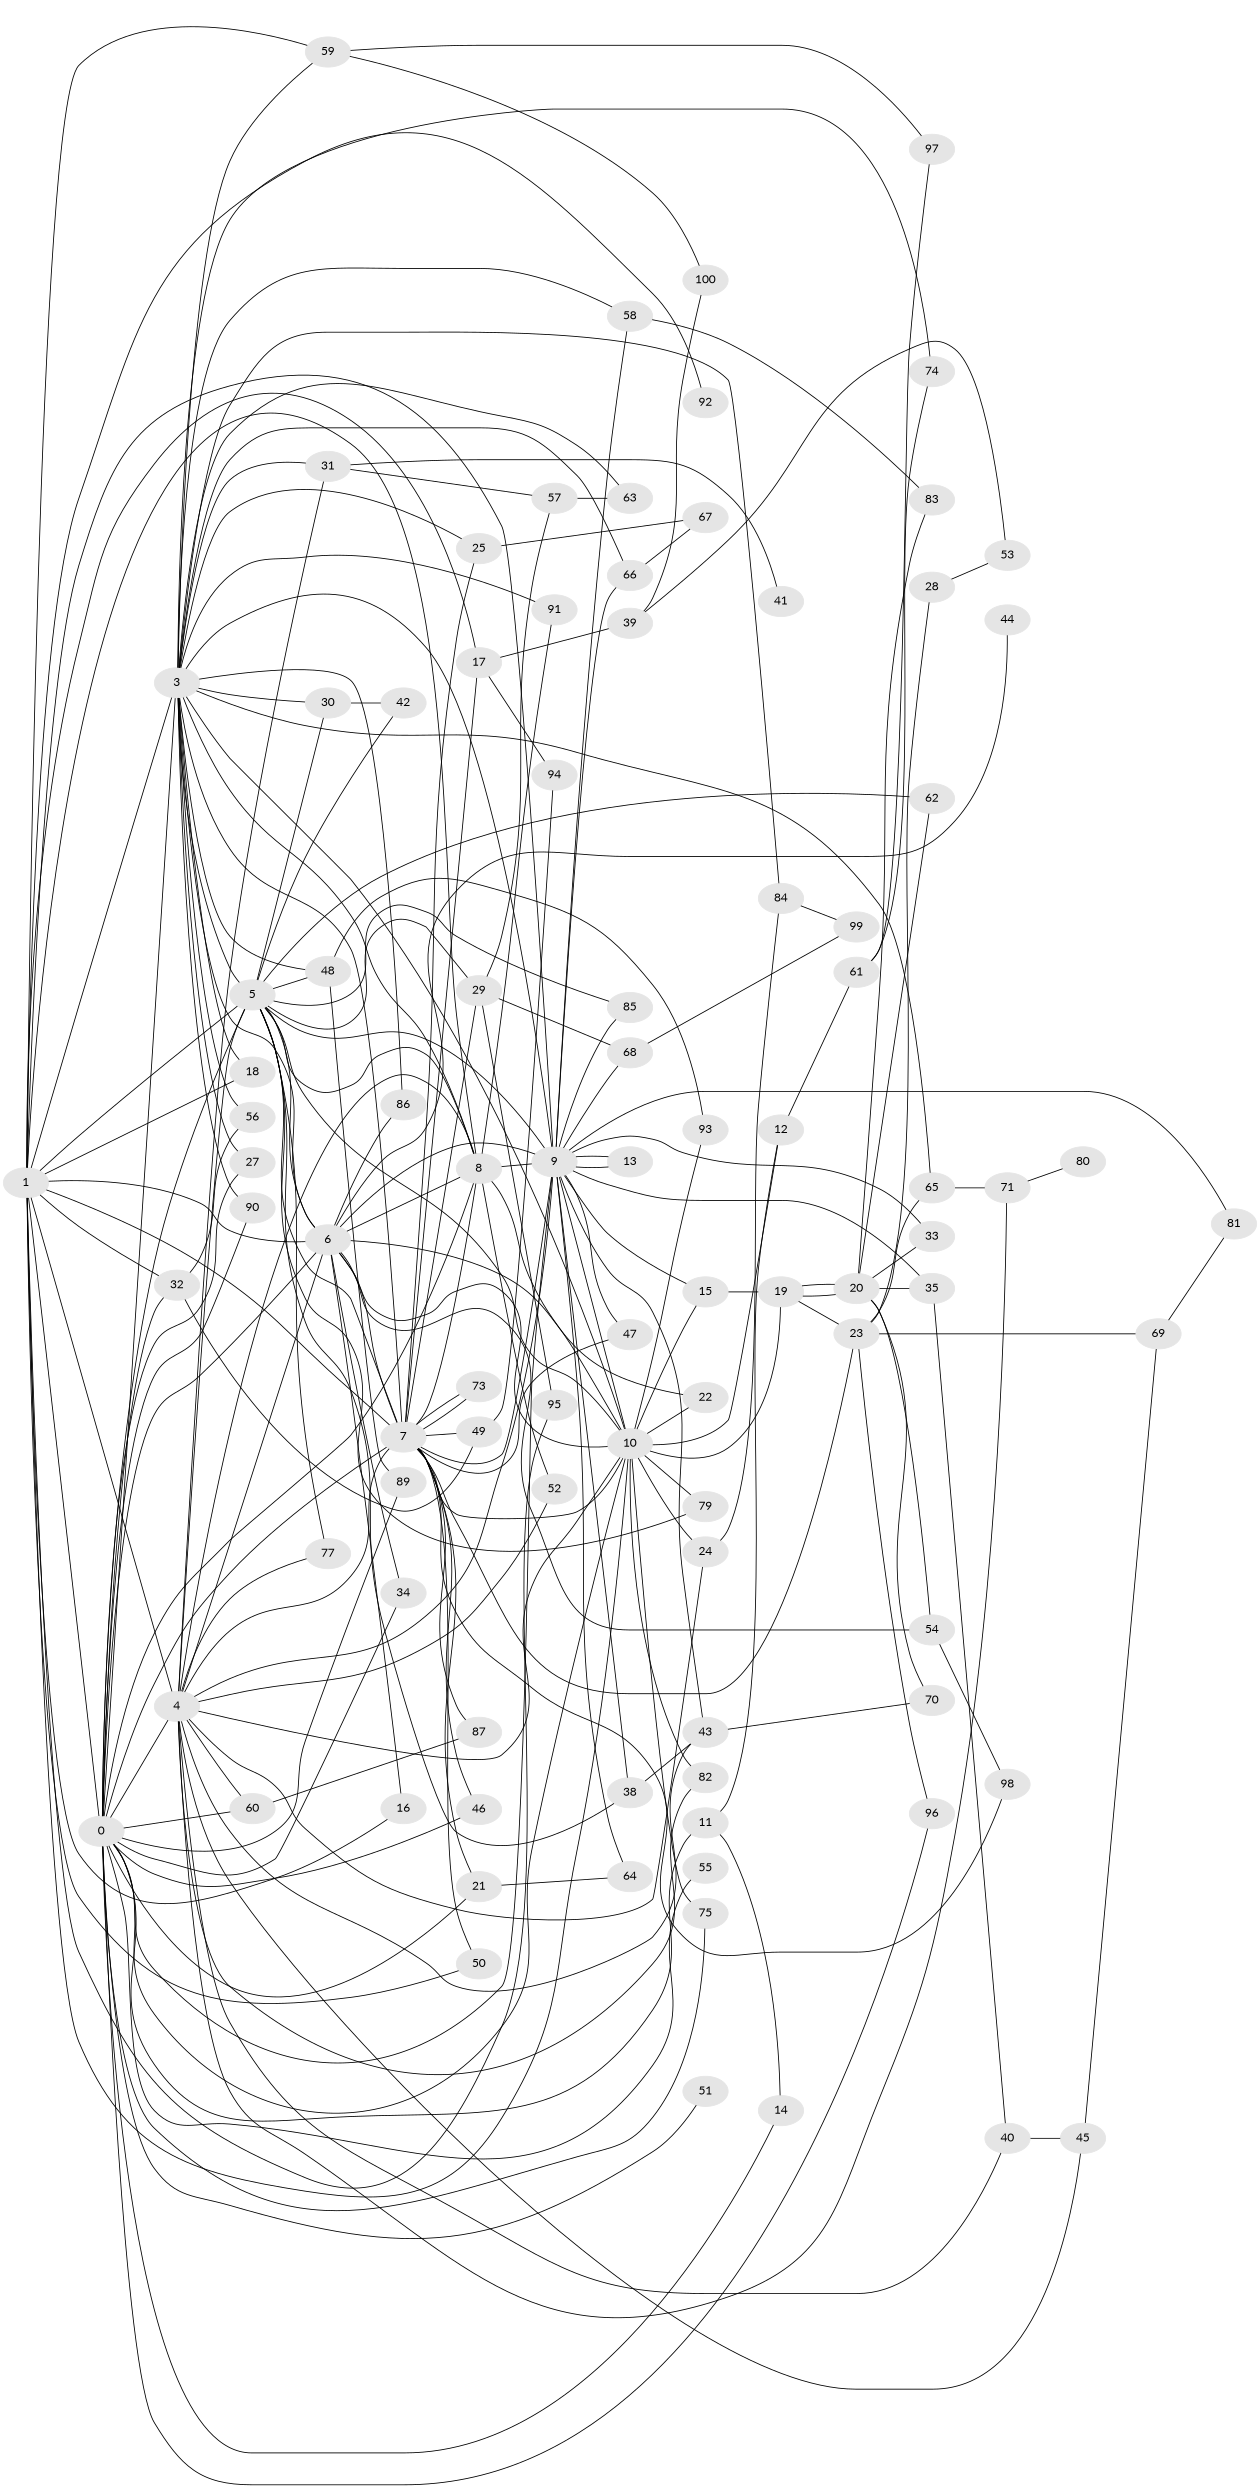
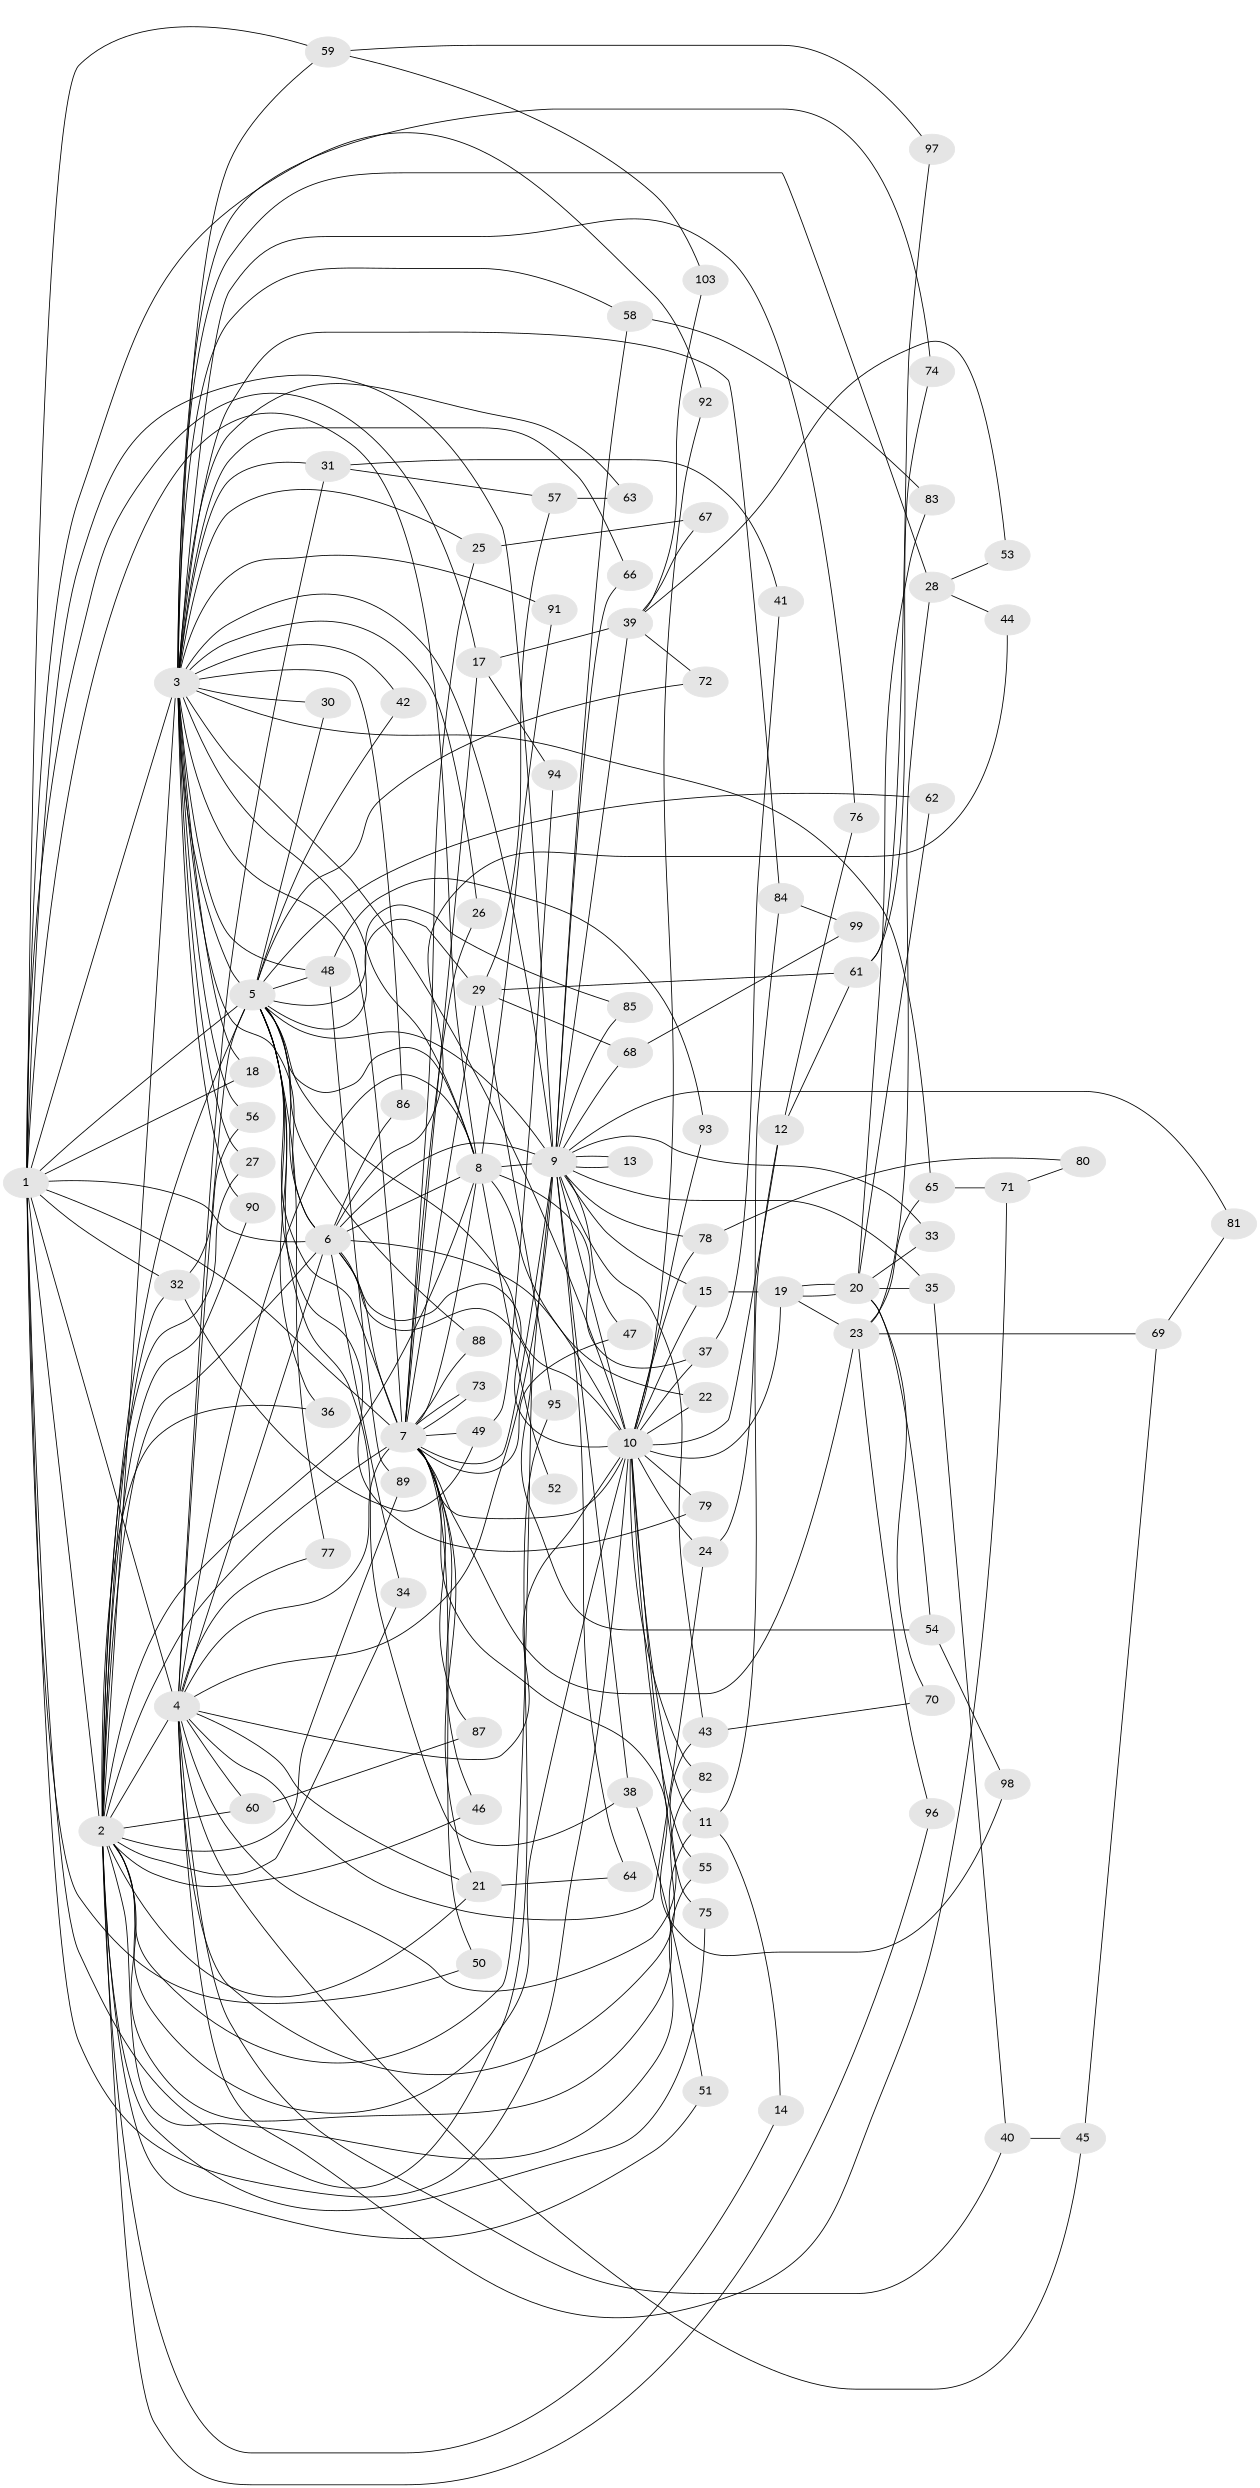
edge "28" -- "3": added
node "100": label "100" -> "103"
edge "67" -- "66": now "67" -- "39"
edge "28" -- "44": added
node "72": added
edge "30" -- "42": now "3" -- "42"
node "76": added
edge "39" -- "9": added
node "26": added
edge "92" -- "10": added
edge "61" -- "29": added
node "78": added
node "88": added
node "37": added
node "36": added
edge "52" -- "4": now "21" -- "4"
edge "10" -- "55": added
edge "10" -- "11": added
edge "43" -- "38": now "51" -- "38"
node "16": removed
node "0": label "0" -> "2"
